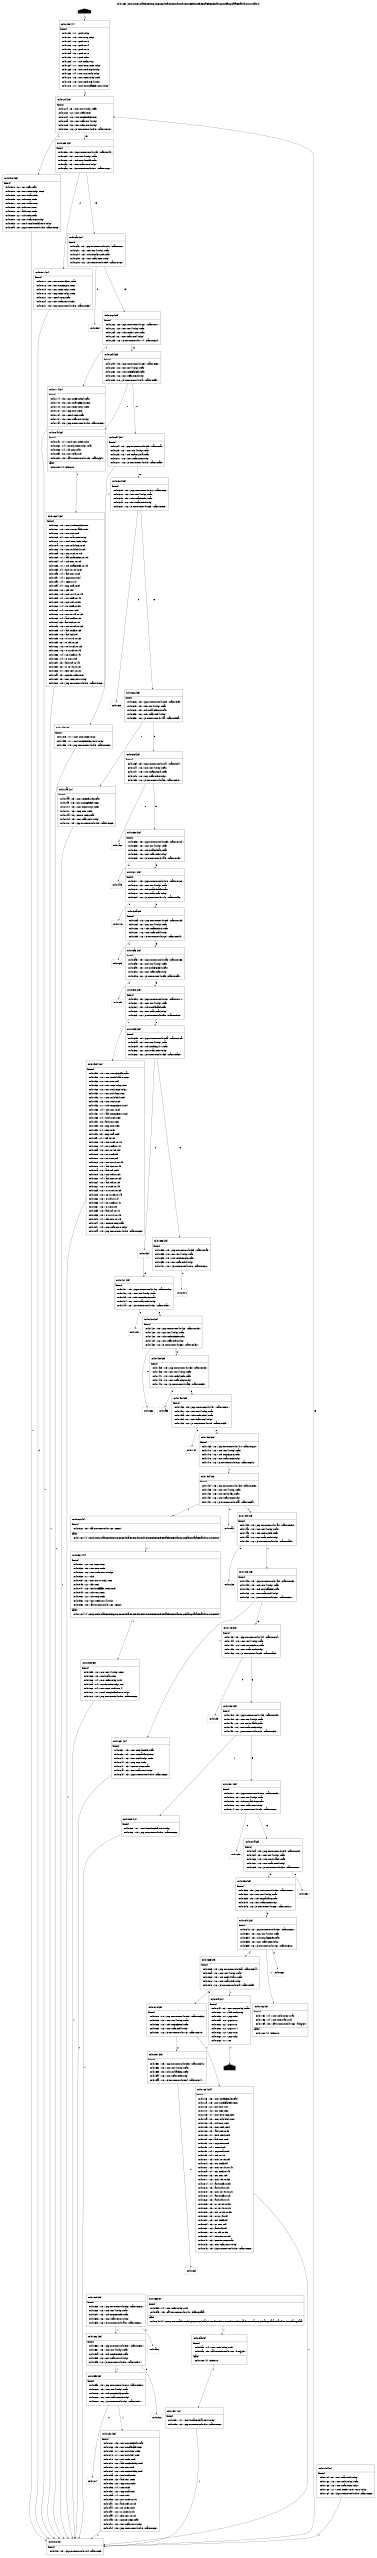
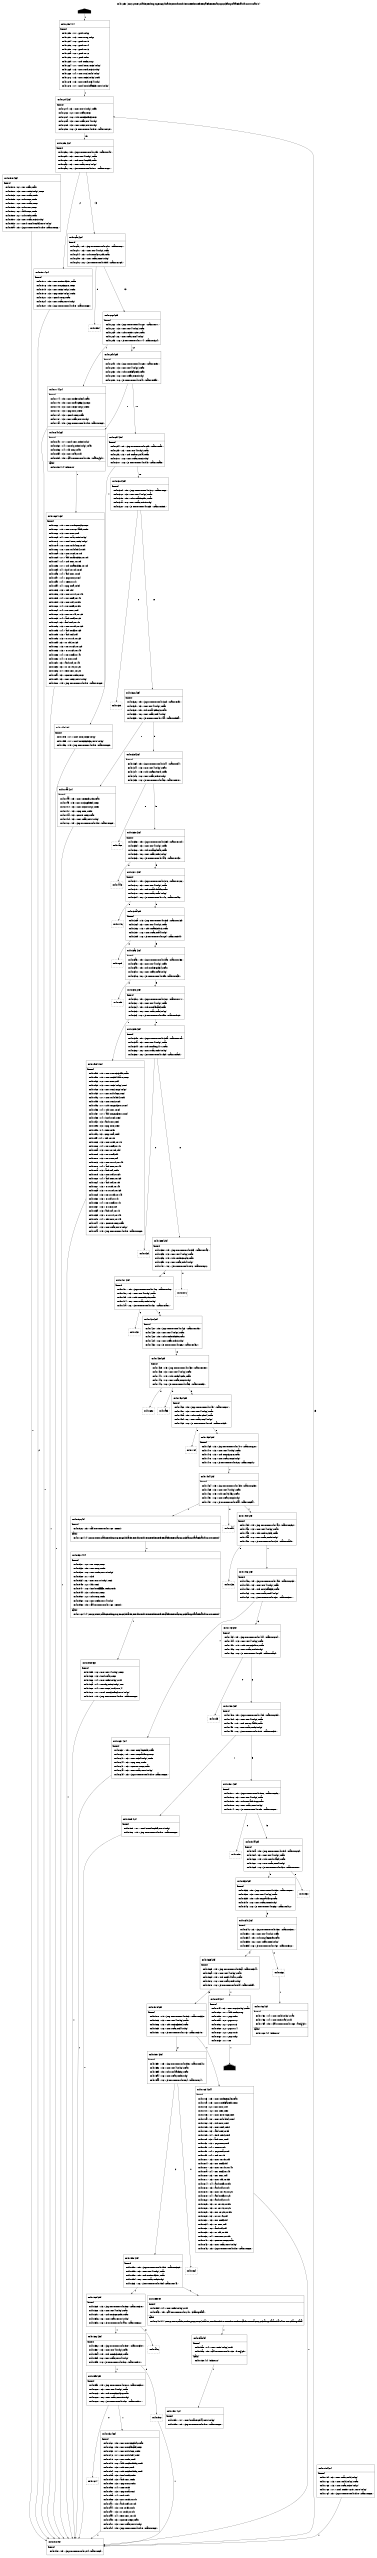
edge "0x40127f [23]" -> "0x40197e [33]": removed, label "1"
edge "0x401d3d" -> "0x401407 [25]": now "0x4013ee [25]" -> "0x401407 [25]"
edge "0x401420 [25]" -> "0x4016e2": now "0x401439 [25]" -> "0x4016e2"
edge "0x40154c [25]" -> "0x401752 [13]": now "0x401652" -> "0x401752 [13]"
node "0x4015b0 [25]": added
edge "0x4019b1 [12]" -> "0x401f1e [5]": now "0x401bc0" -> "0x401f1e [5]"
